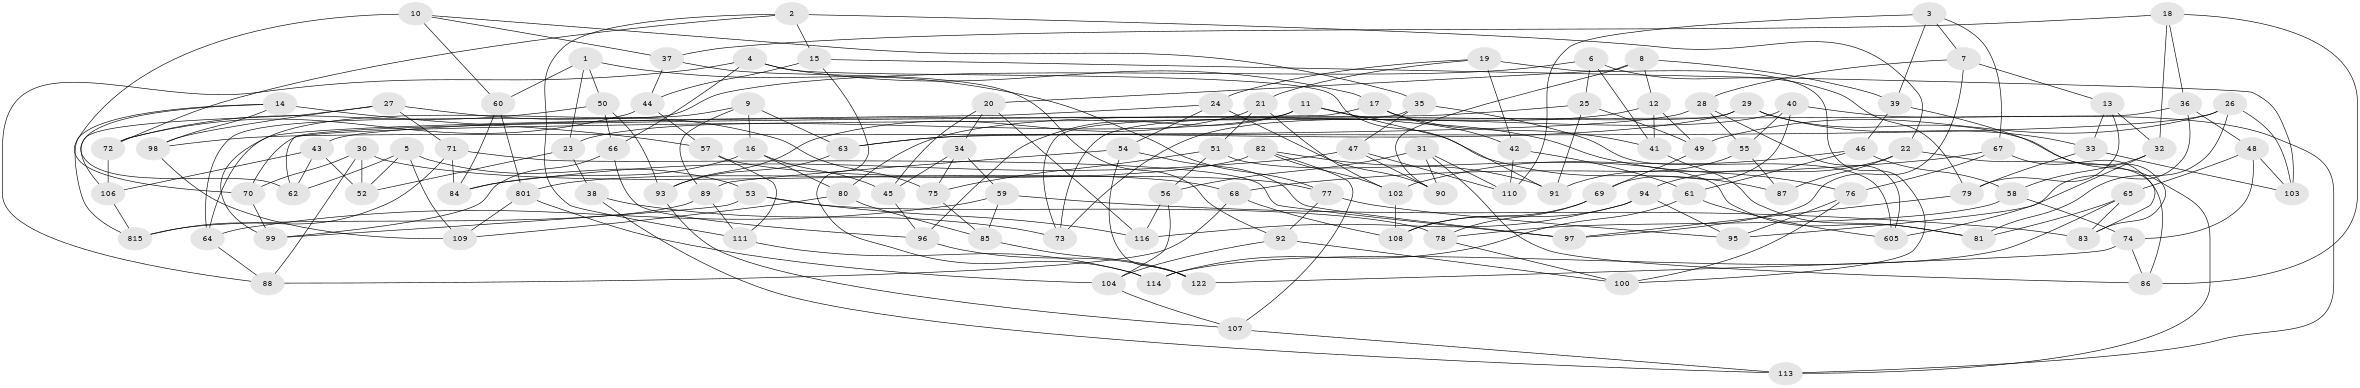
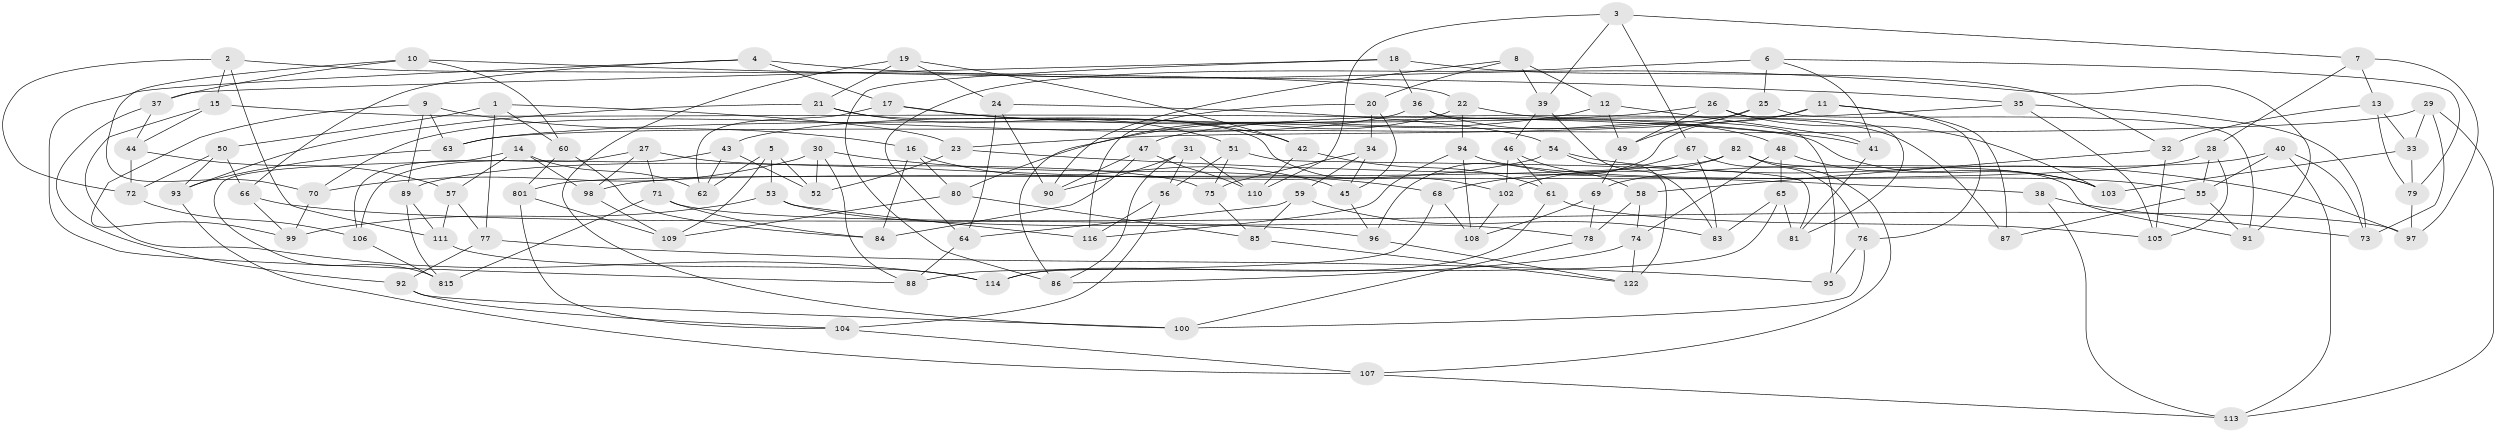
edge "94" -- "95": now "94" -- "55"
node "605": label "605" -> "105"
